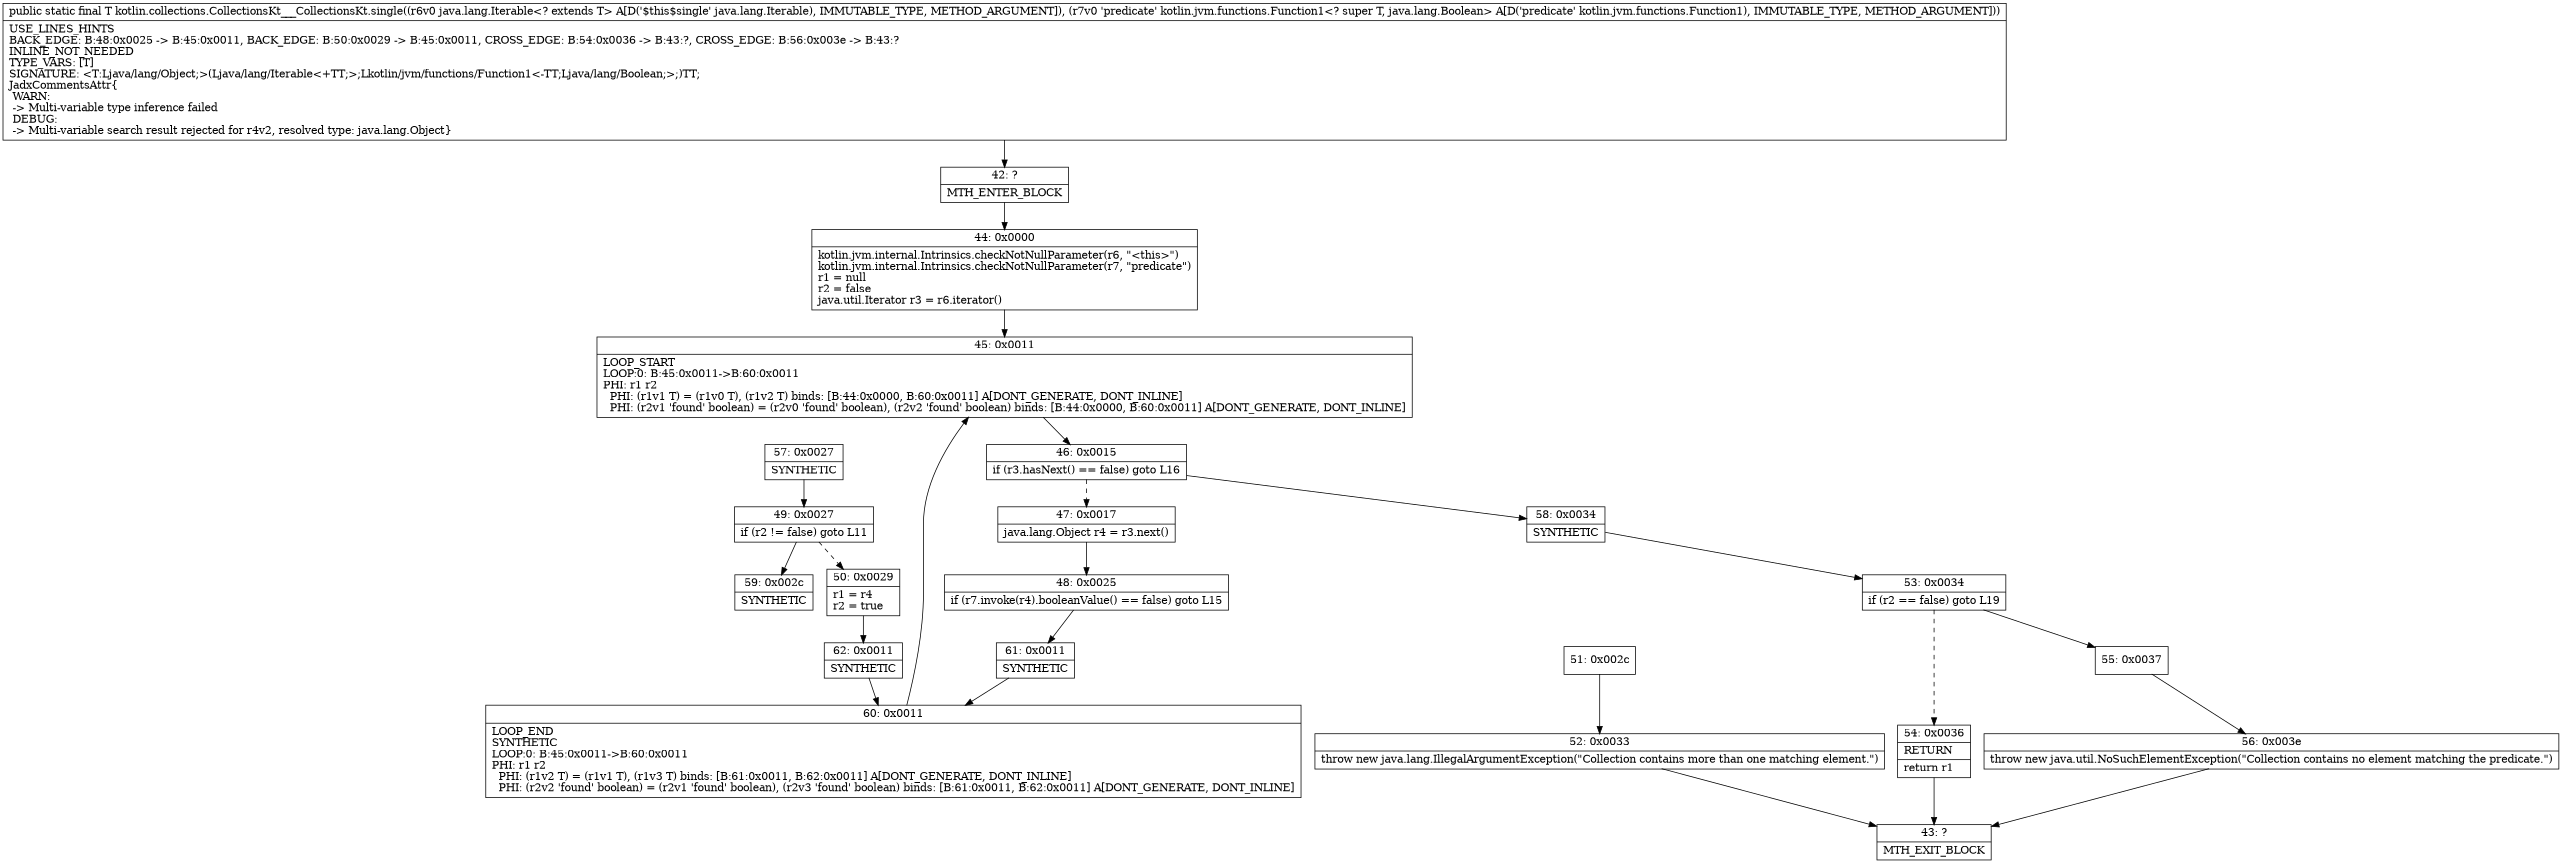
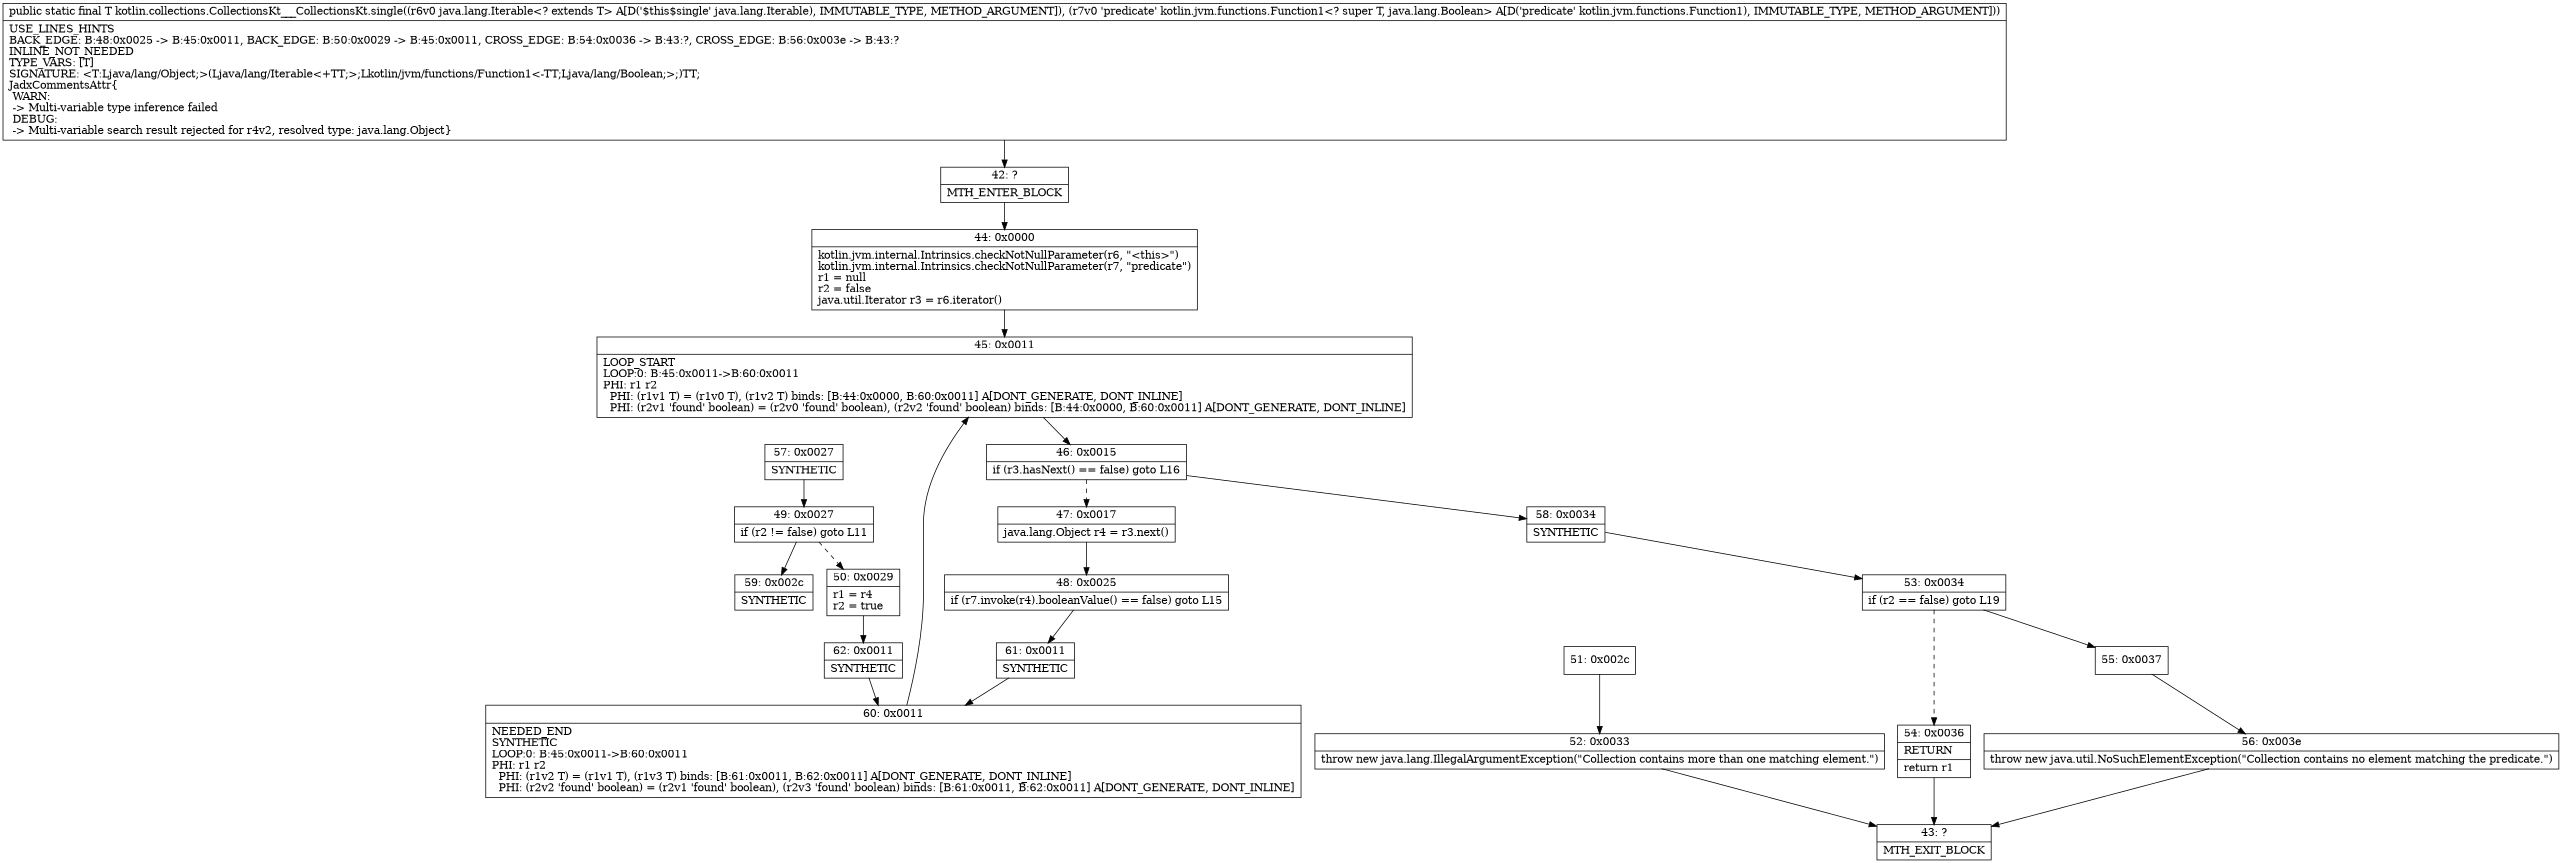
node "60: 0x0011": text "LOOP_END" -> "NEEDED_END"
